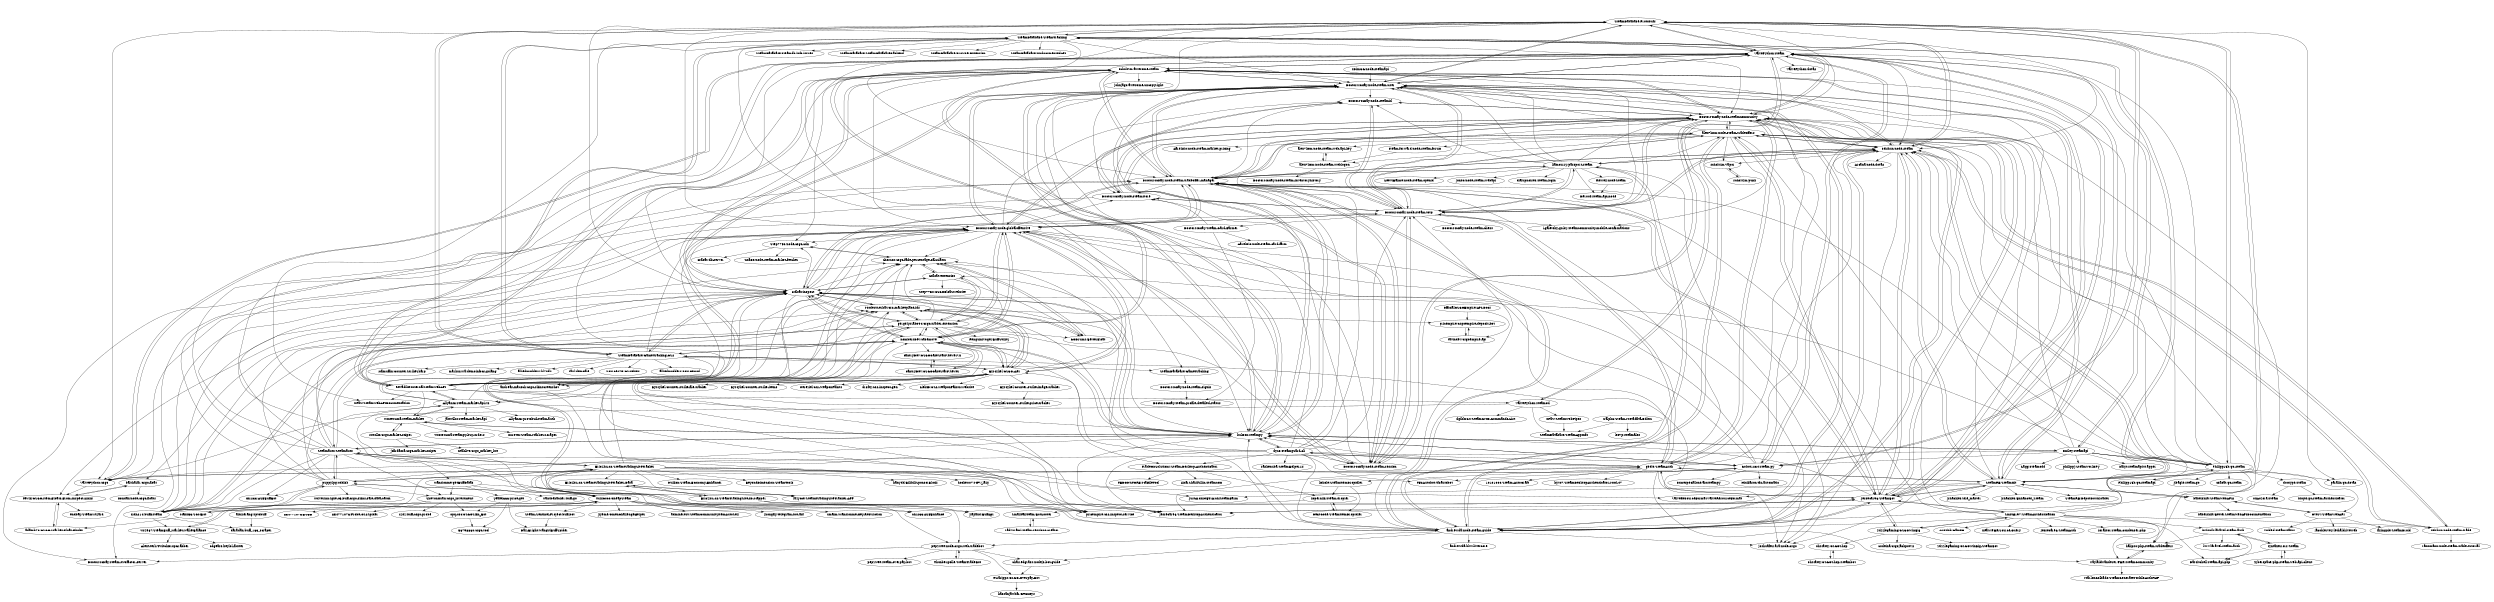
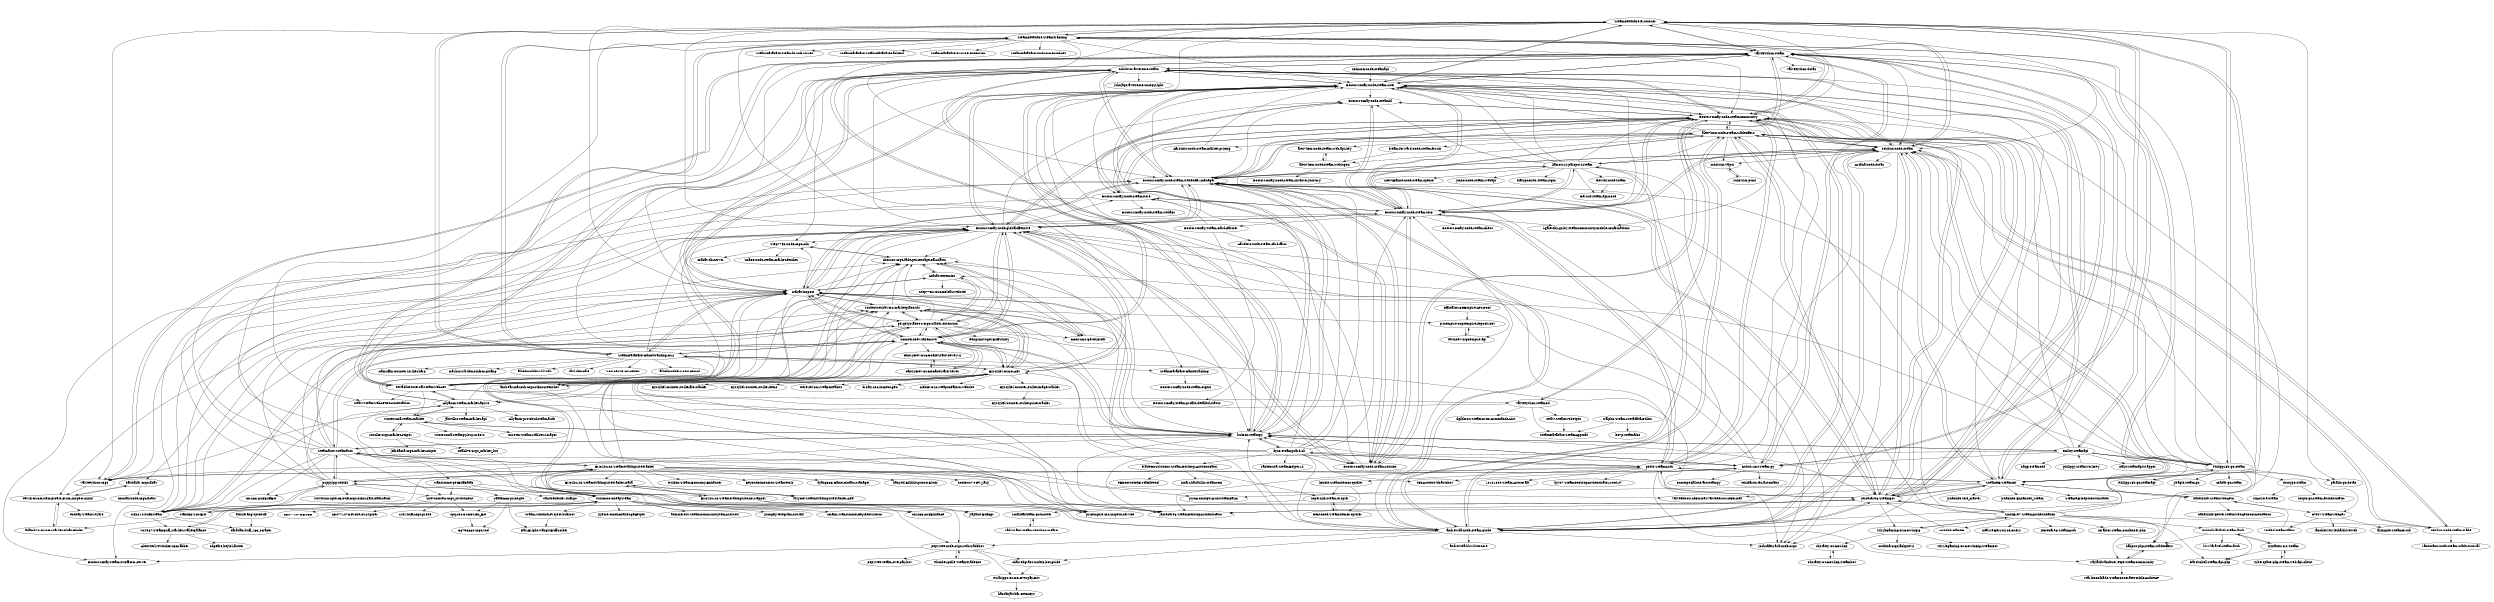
edge "DoctorMcKay/node-steam-tradeoffer-manager" -> "DoctorMcKay/node-steam-user": now "Aareksio/node-steam-market-pricing" -> "DoctorMcKay/node-steam-user"
node "DoctorMcKay/node-steam-webapi": added
edge "DoctorMcKay/node-steam-signin" -> "DoctorMcKay/steam-profile-detailed-status": removed
edge "smiley/steamapi" -> "philippj/SteamworksPy": reversed
node "dyang886/Game-Cheats-Manager": added
edge "Overv/SteamWebAPI" -> "babelshift/SteamWebAPI2": now "voided/steamstatus" -> "babelshift/SteamWebAPI2"
edge "ztizzlegaming/CSGOWinBig" -> "Jessecar96/SteamBot": now "Austinb/GameQ" -> "Jessecar96/SteamBot"
